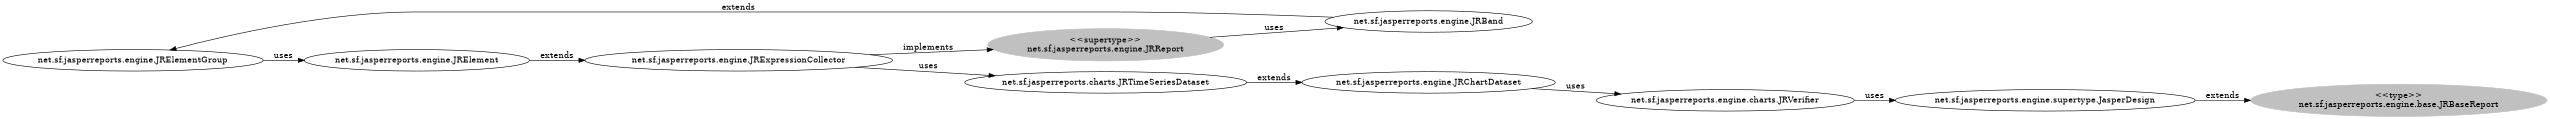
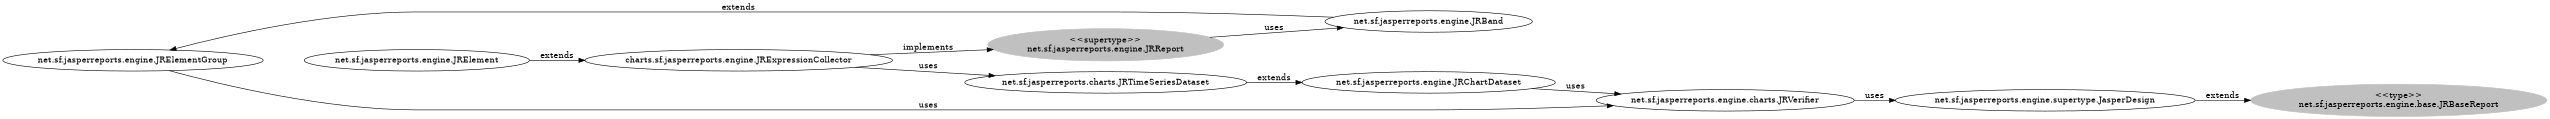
edge "net.sf.jasperreports.engine.JRElementGroup" -> "net.sf.jasperreports.engine.JRElement": now "net.sf.jasperreports.engine.JRElementGroup" -> "net.sf.jasperreports.engine.charts.JRVerifier"
node "net.sf.jasperreports.engine.JRExpressionCollector": label "net.sf.jasperreports.engine.JRExpressionCollector" -> "charts.sf.jasperreports.engine.JRExpressionCollector"
